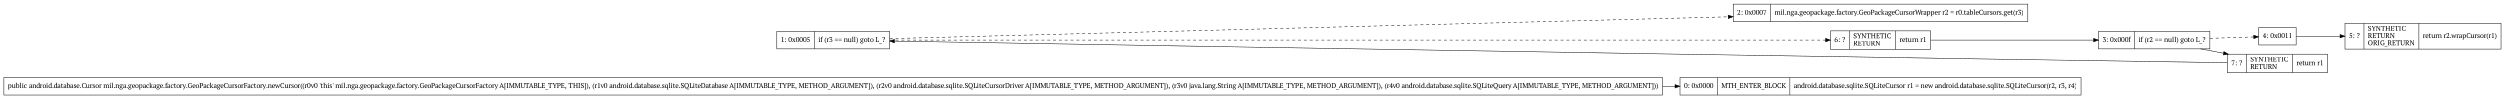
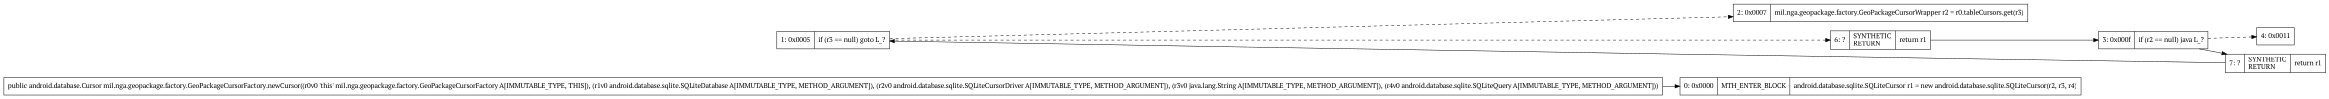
node "5: ?": removed
node "3: 0x000f": text "if (r2 == null) goto L_?" -> "if (r2 == null) java L_?"
